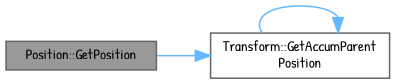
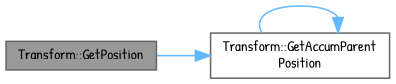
node "Position::GetPosition": label "Position::GetPosition" -> "Transform::GetPosition"
